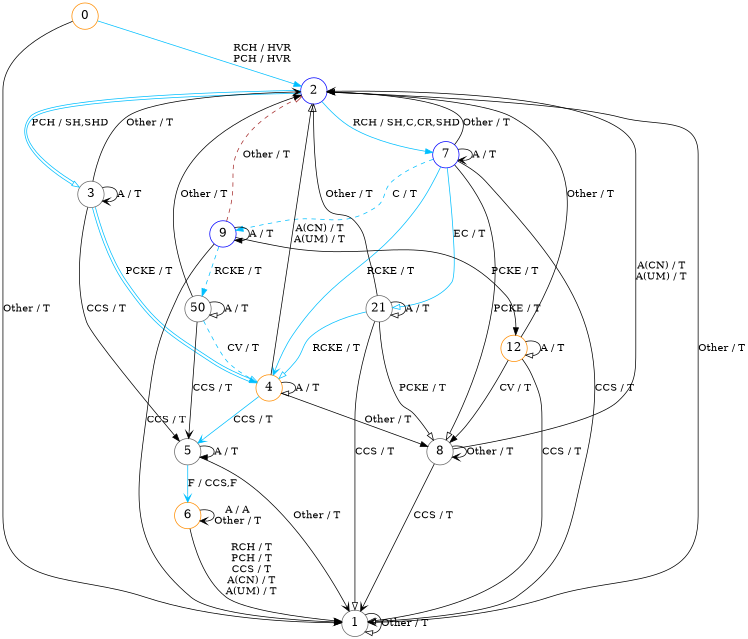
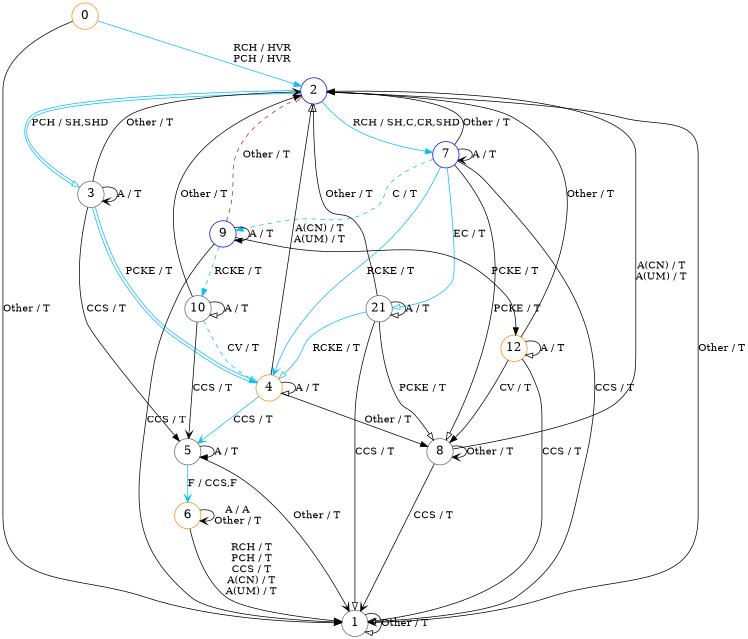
edge "8" -> "2": arrowhead vee -> onormal
node "50": label "50" -> "10"
